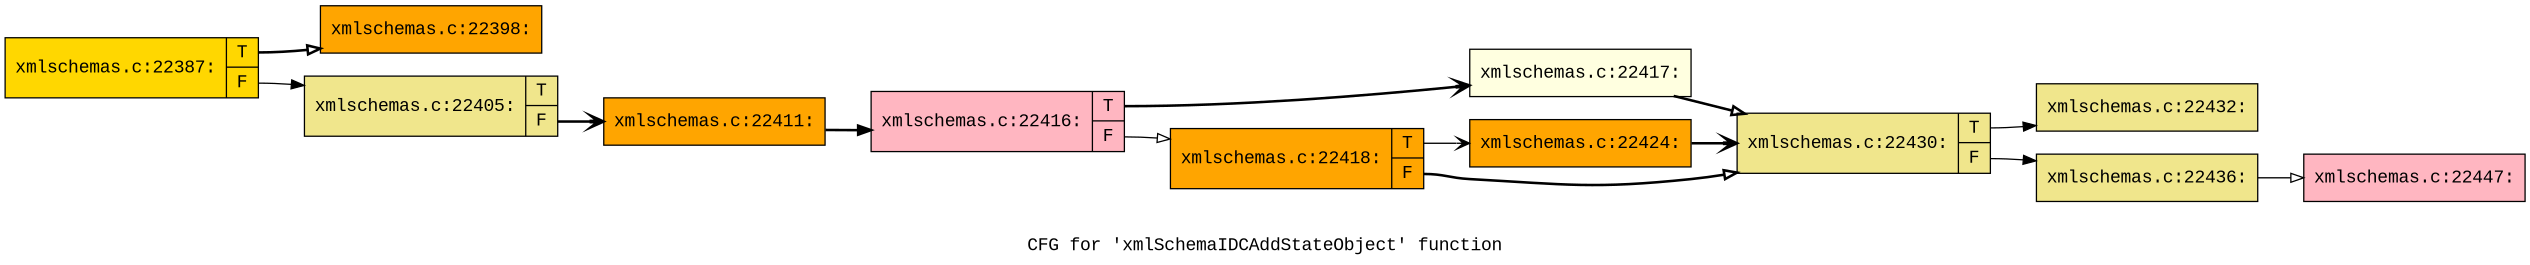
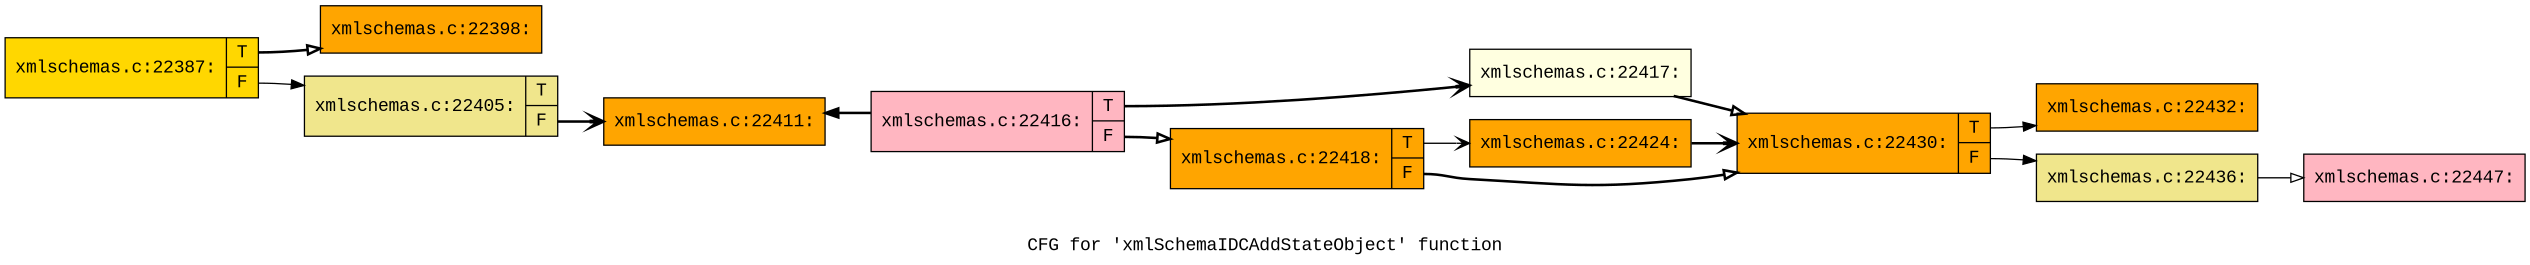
node "xmlschemas.c:22432:": fillcolor khaki -> orange
edge "xmlschemas.c:22411:" -> "xmlschemas.c:22416:": reversed
edge "xmlschemas.c:22416:" -> "xmlschemas.c:22418:": style solid -> bold
node "xmlschemas.c:22430:": fillcolor khaki -> orange
